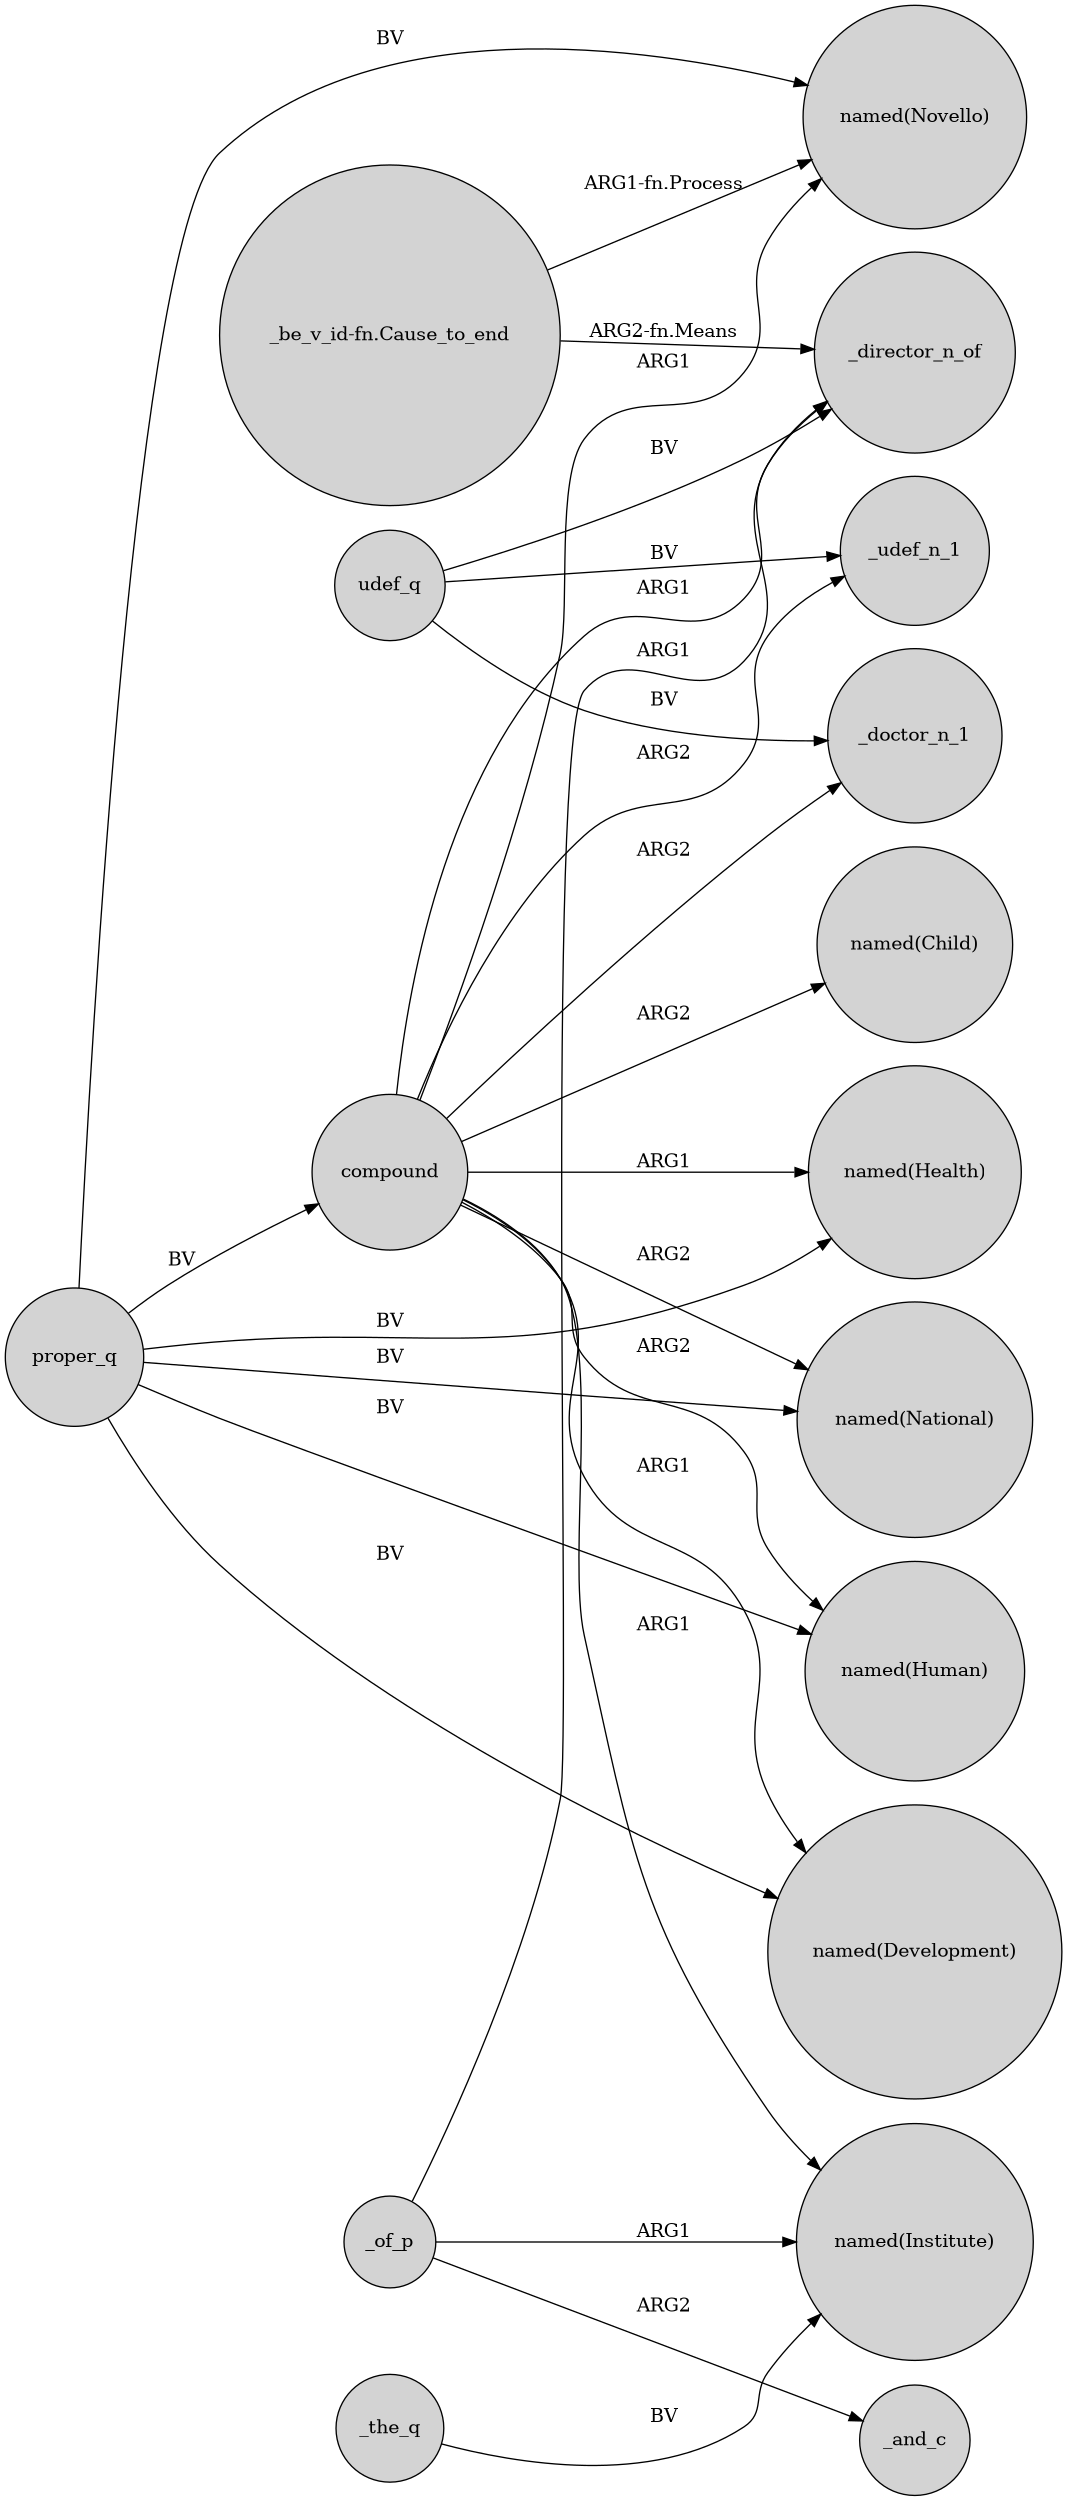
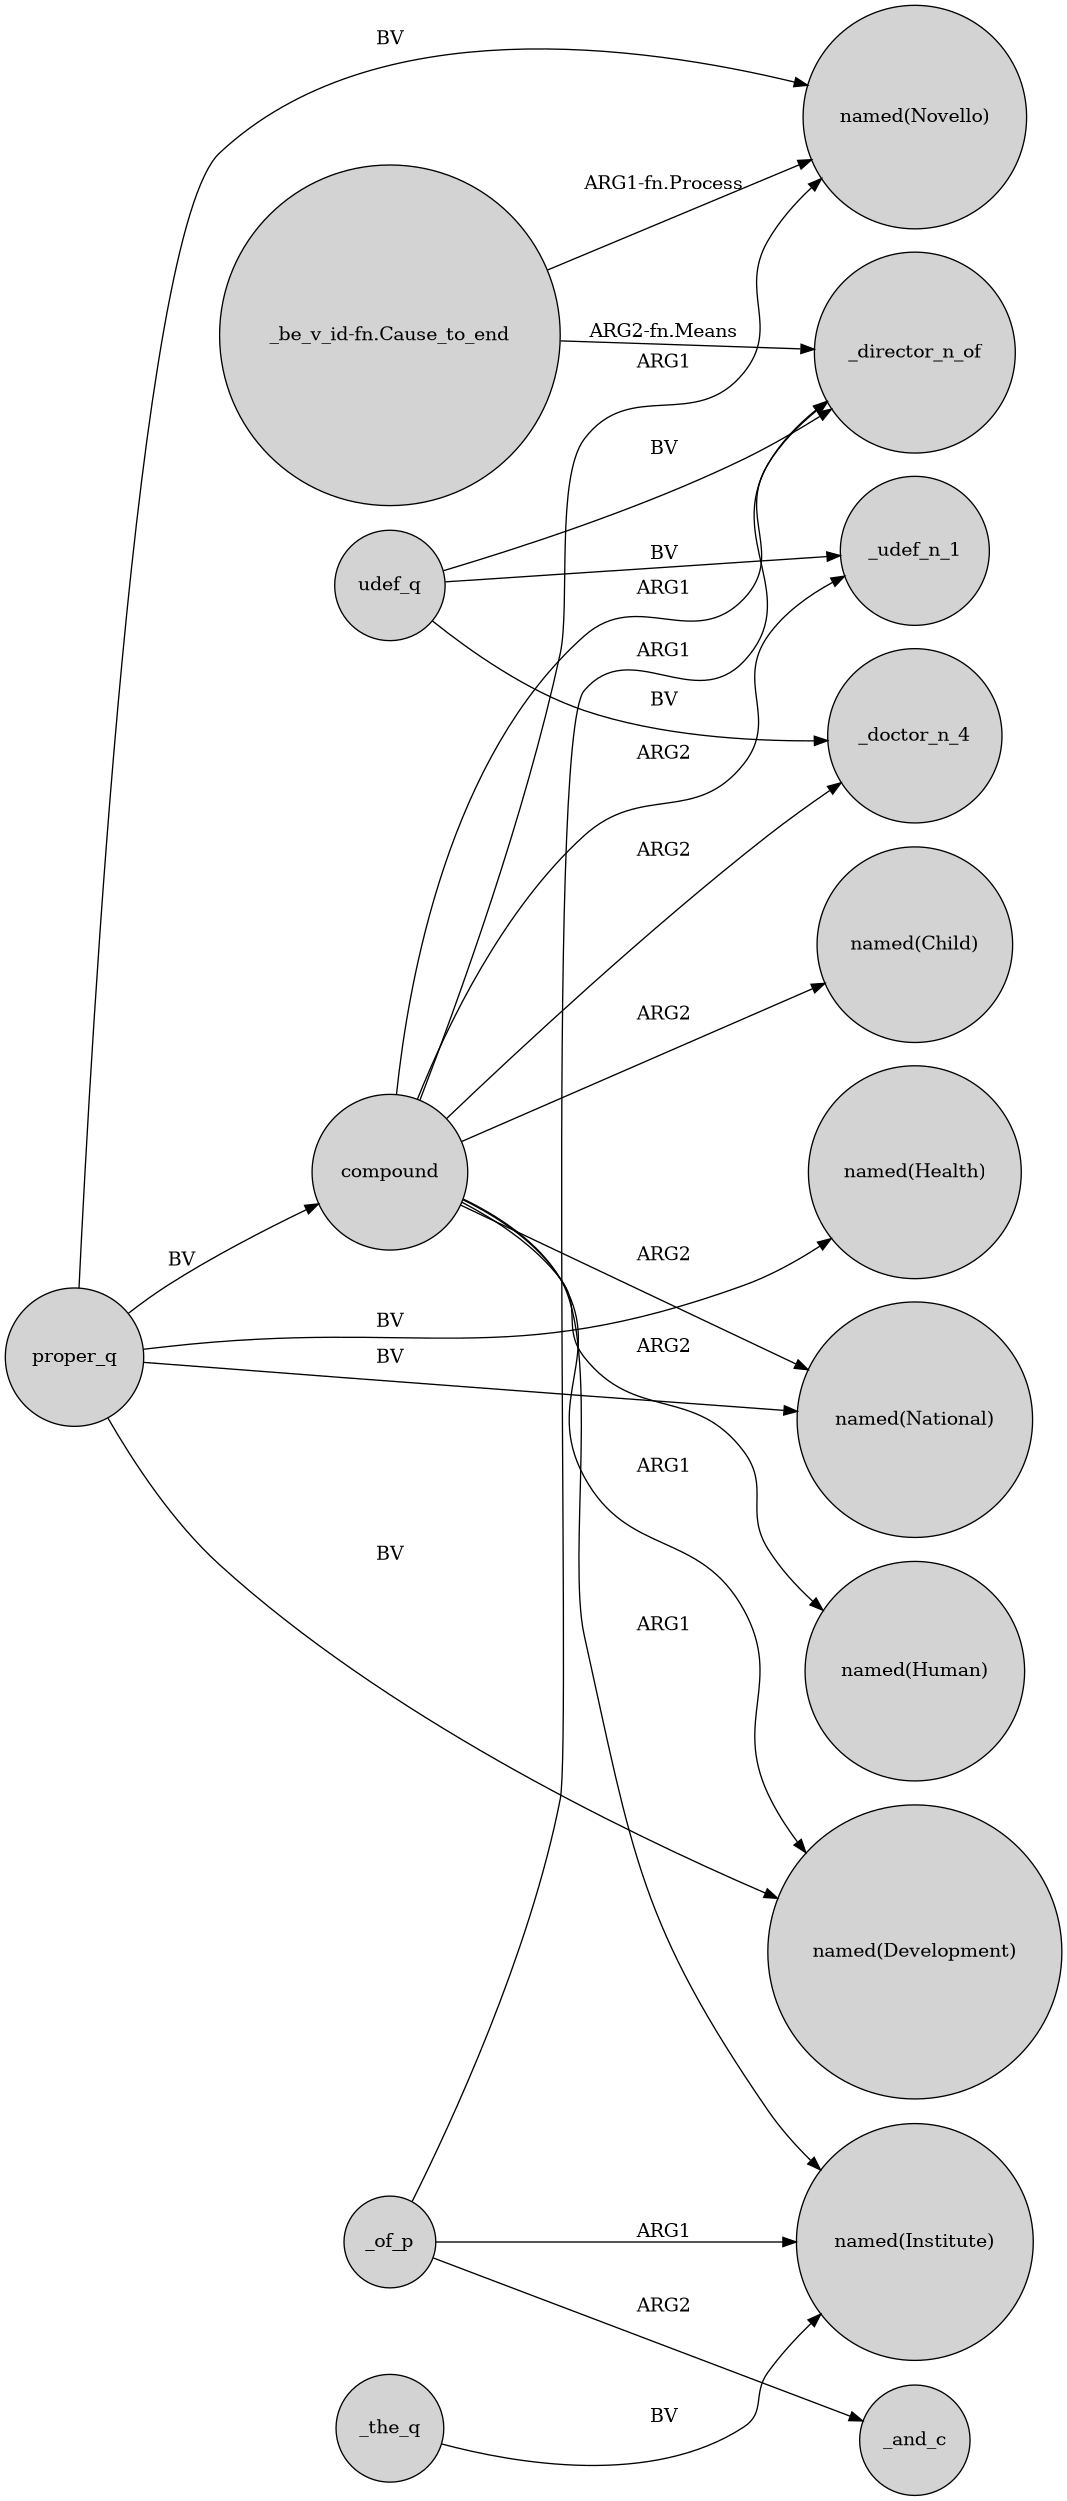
node "_doctor_n_1": label "_doctor_n_1" -> "_doctor_n_4"
edge "compound" -> "named(Health)": removed, label "ARG1"
edge "proper_q" -> "named(Human)": removed, label "BV"
